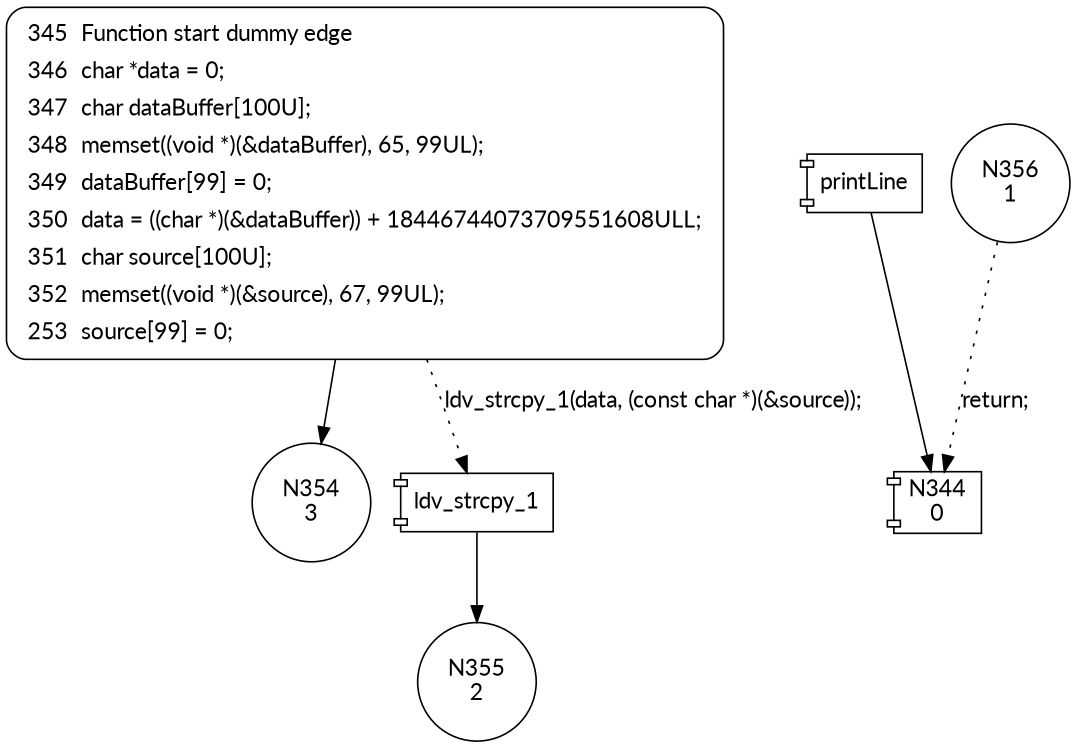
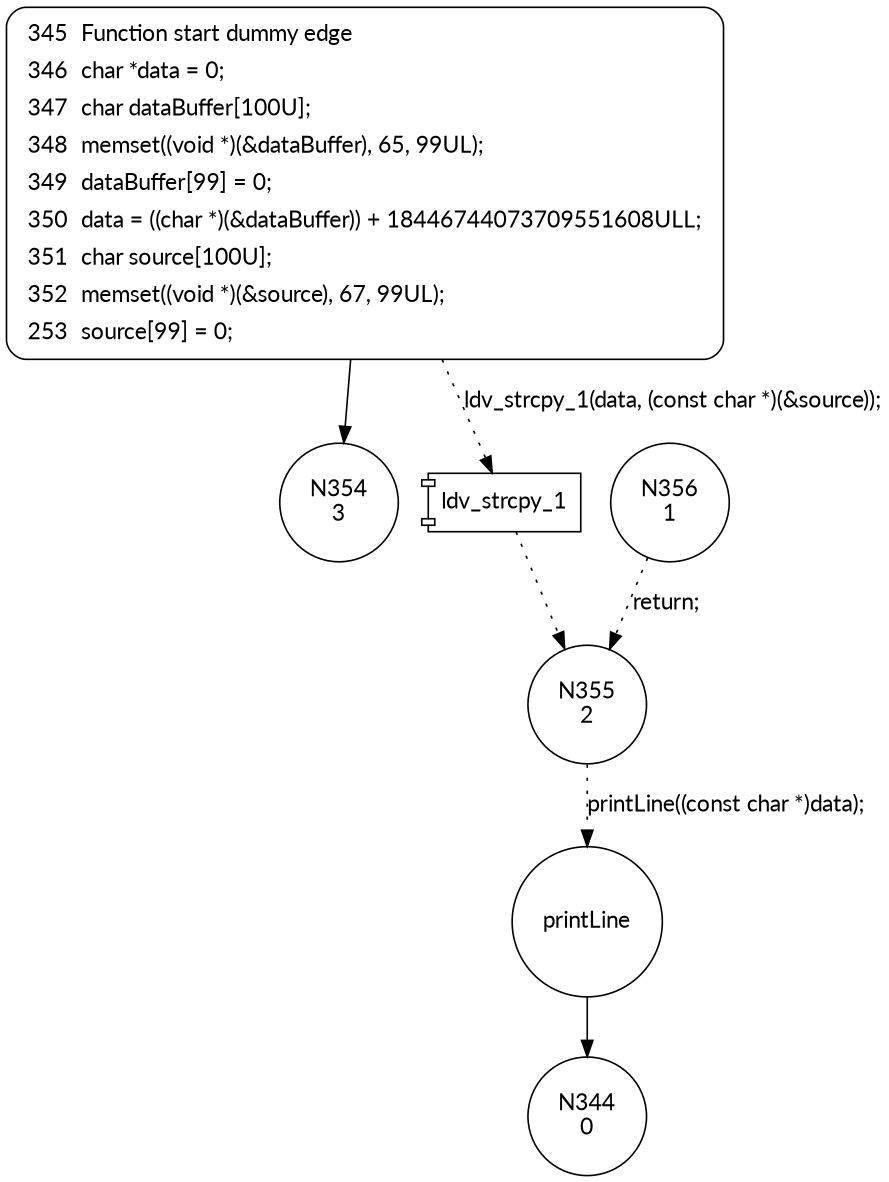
node "printLine": shape component -> circle
edge "N356 1" -> "N344 0": now "N356 1" -> "N355 2"
node "N344 0": shape component -> circle
edge "ldv_strcpy_1" -> "N355 2": style solid -> dotted
edge "N355 2" -> "printLine": added, label "printLine((const char *)data);"
